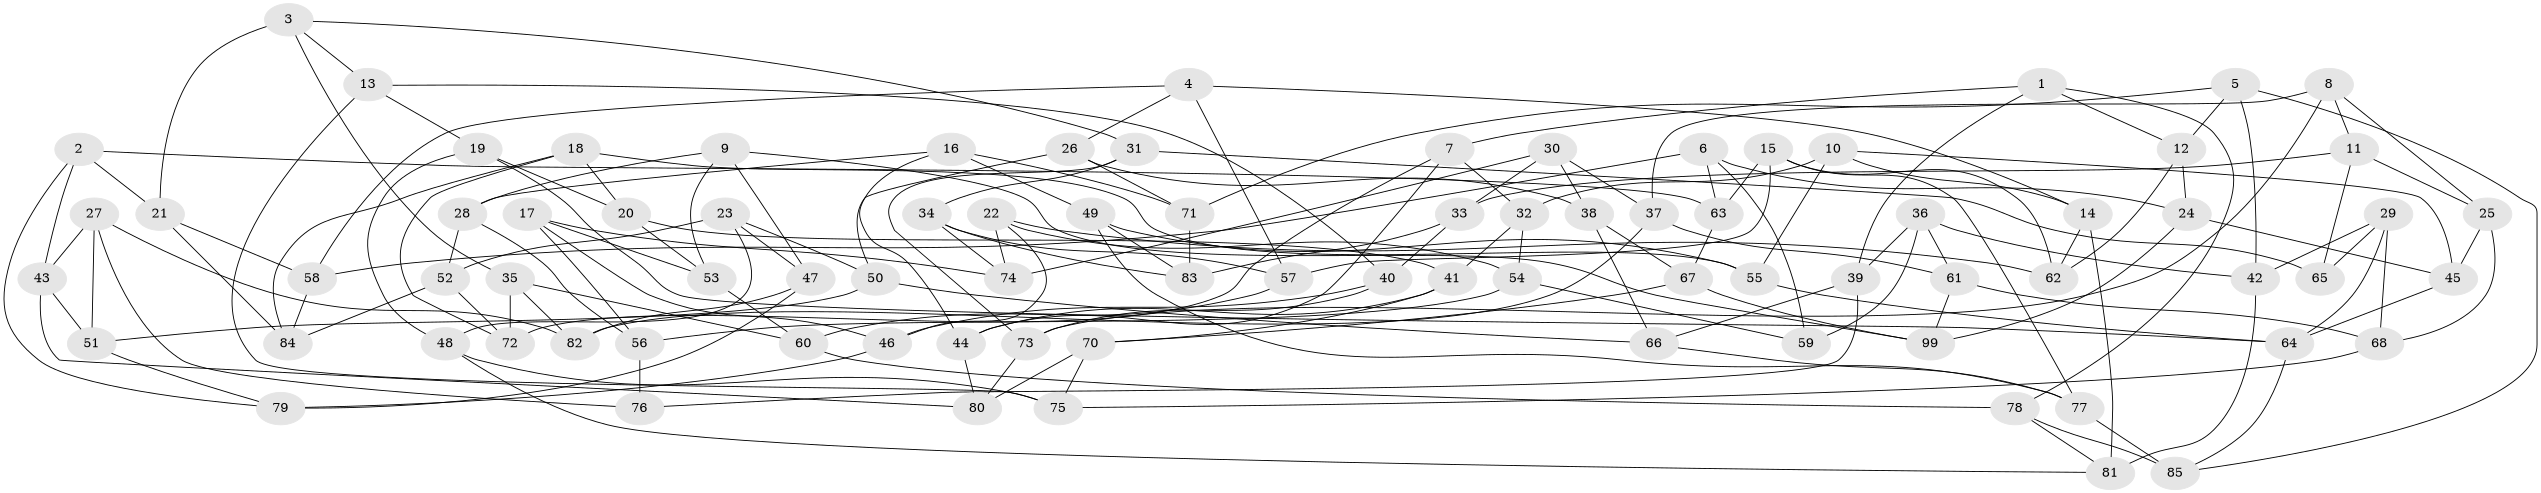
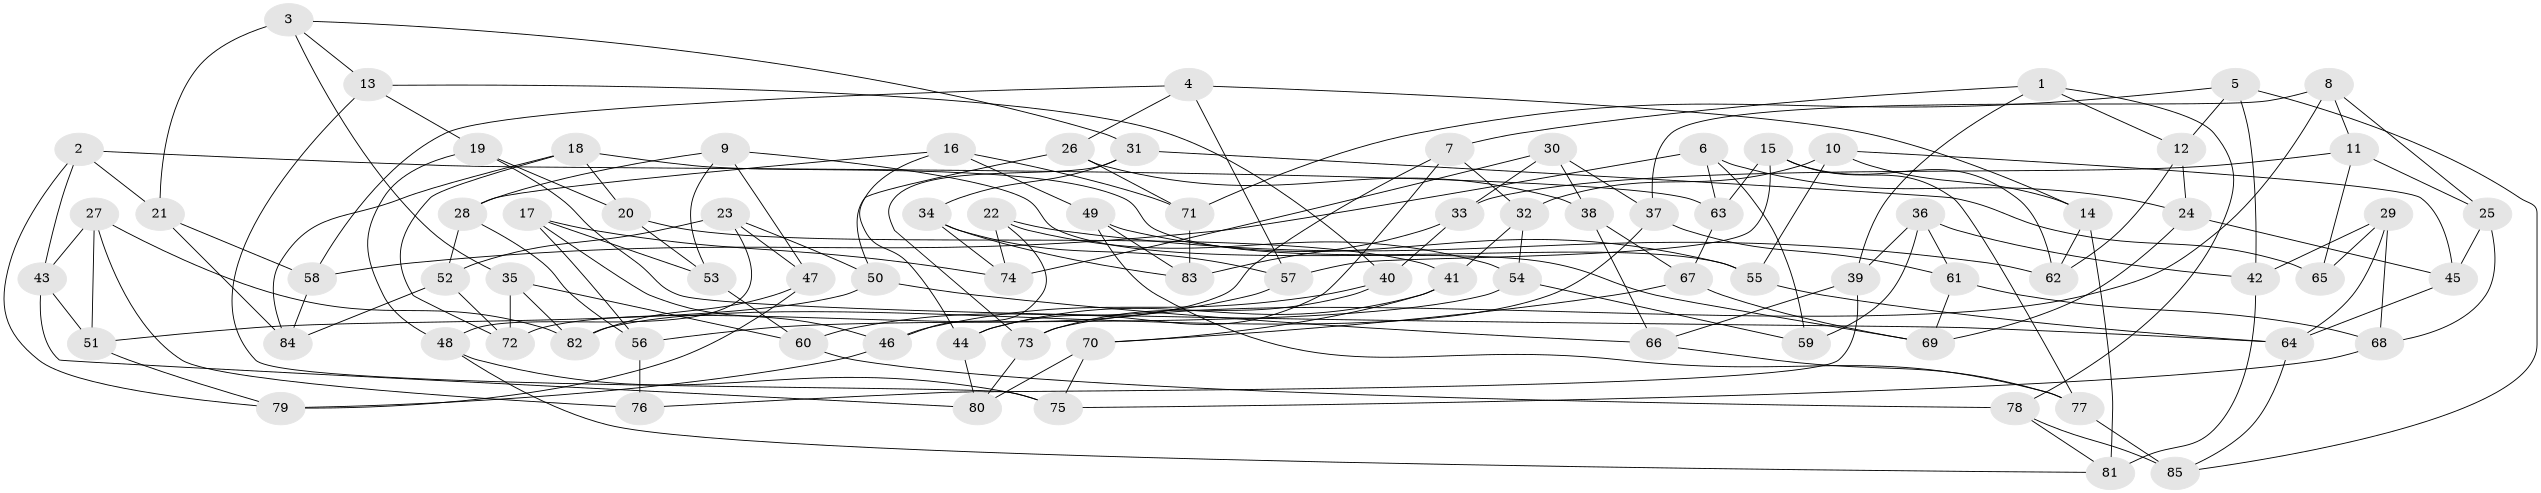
node "99": label "99" -> "69"
